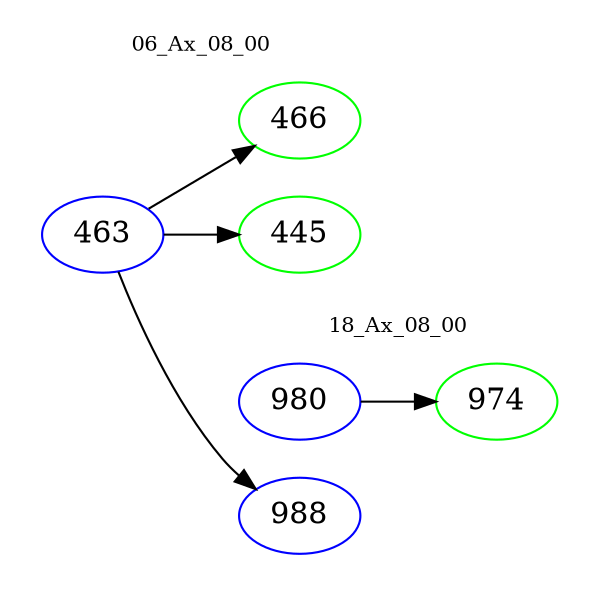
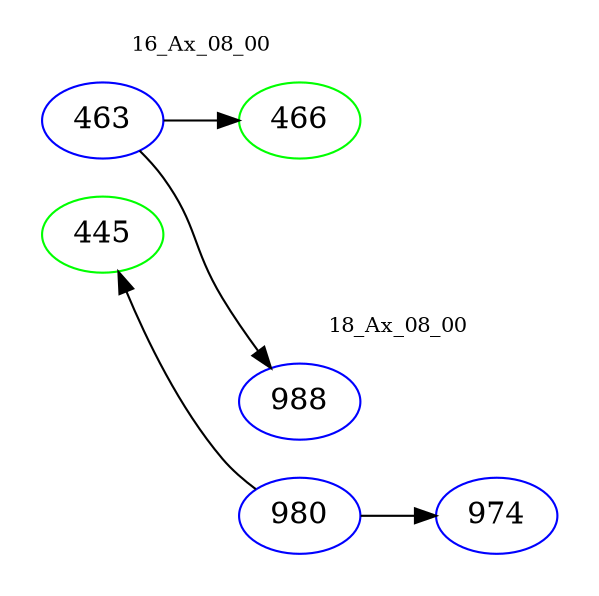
cluster "06_Ax_08_00": label "06_Ax_08_00" -> "16_Ax_08_00"
edge "463" -> "445": now "980" -> "445"
node "974": color green -> blue
